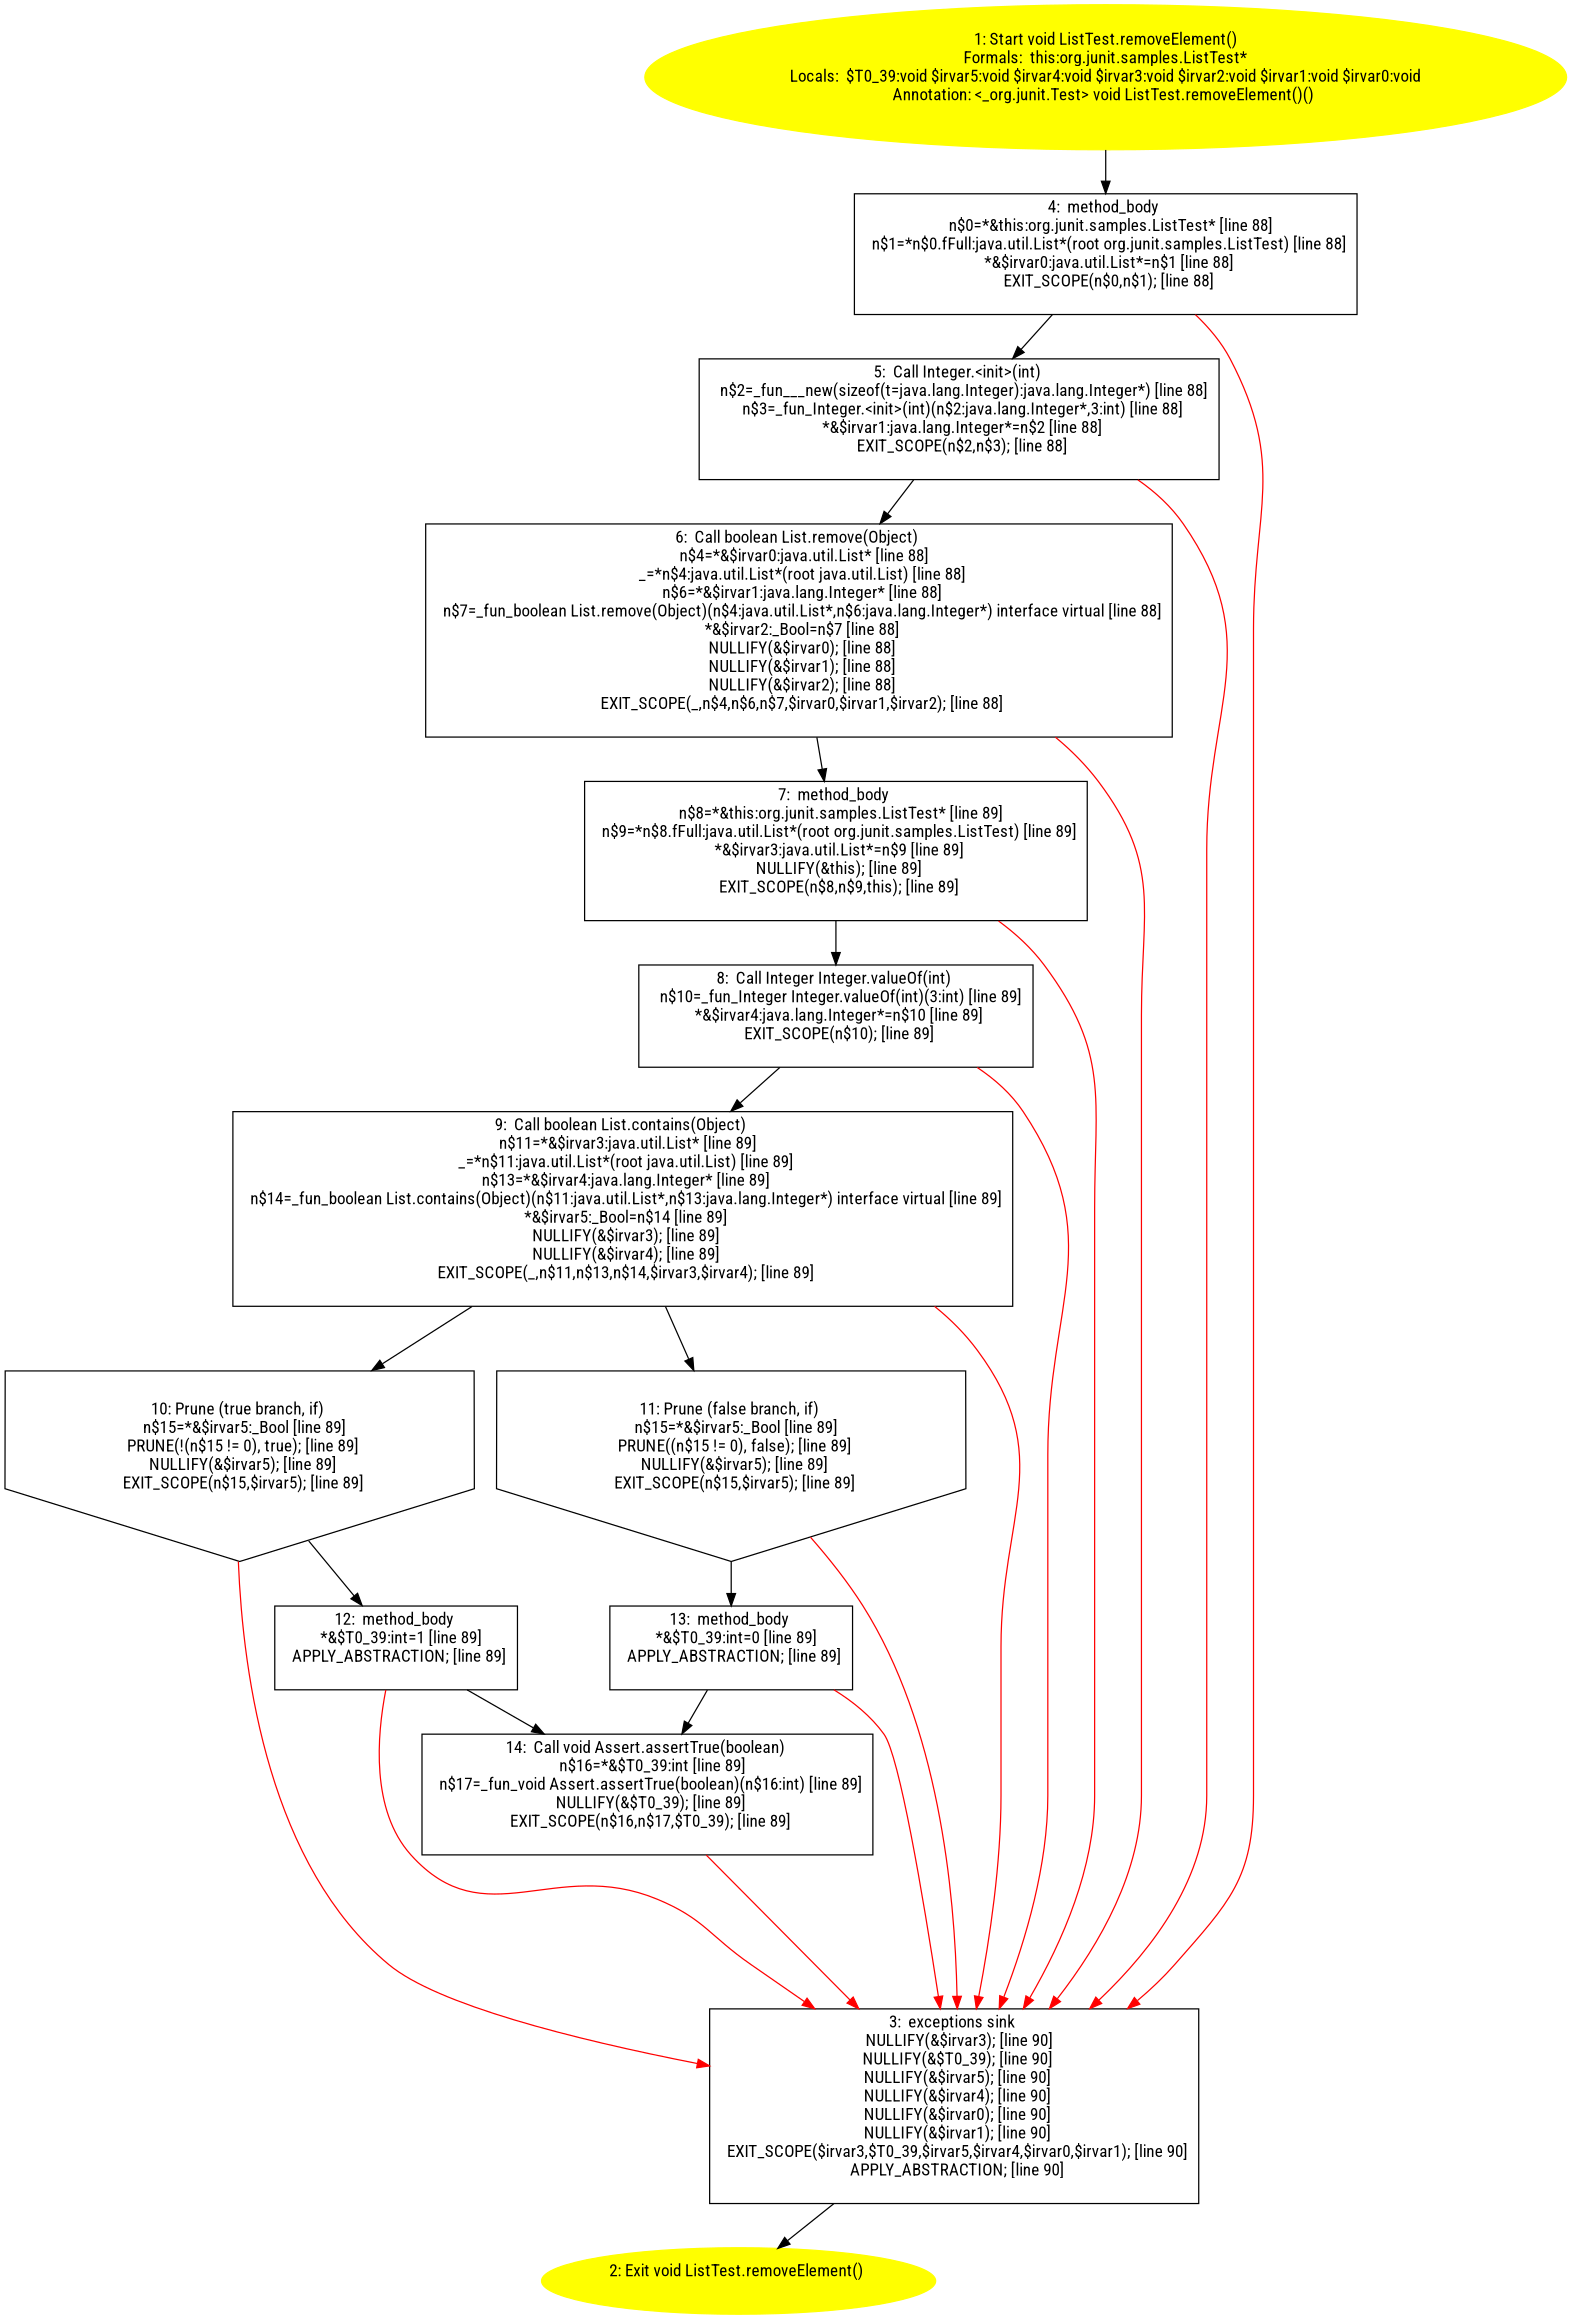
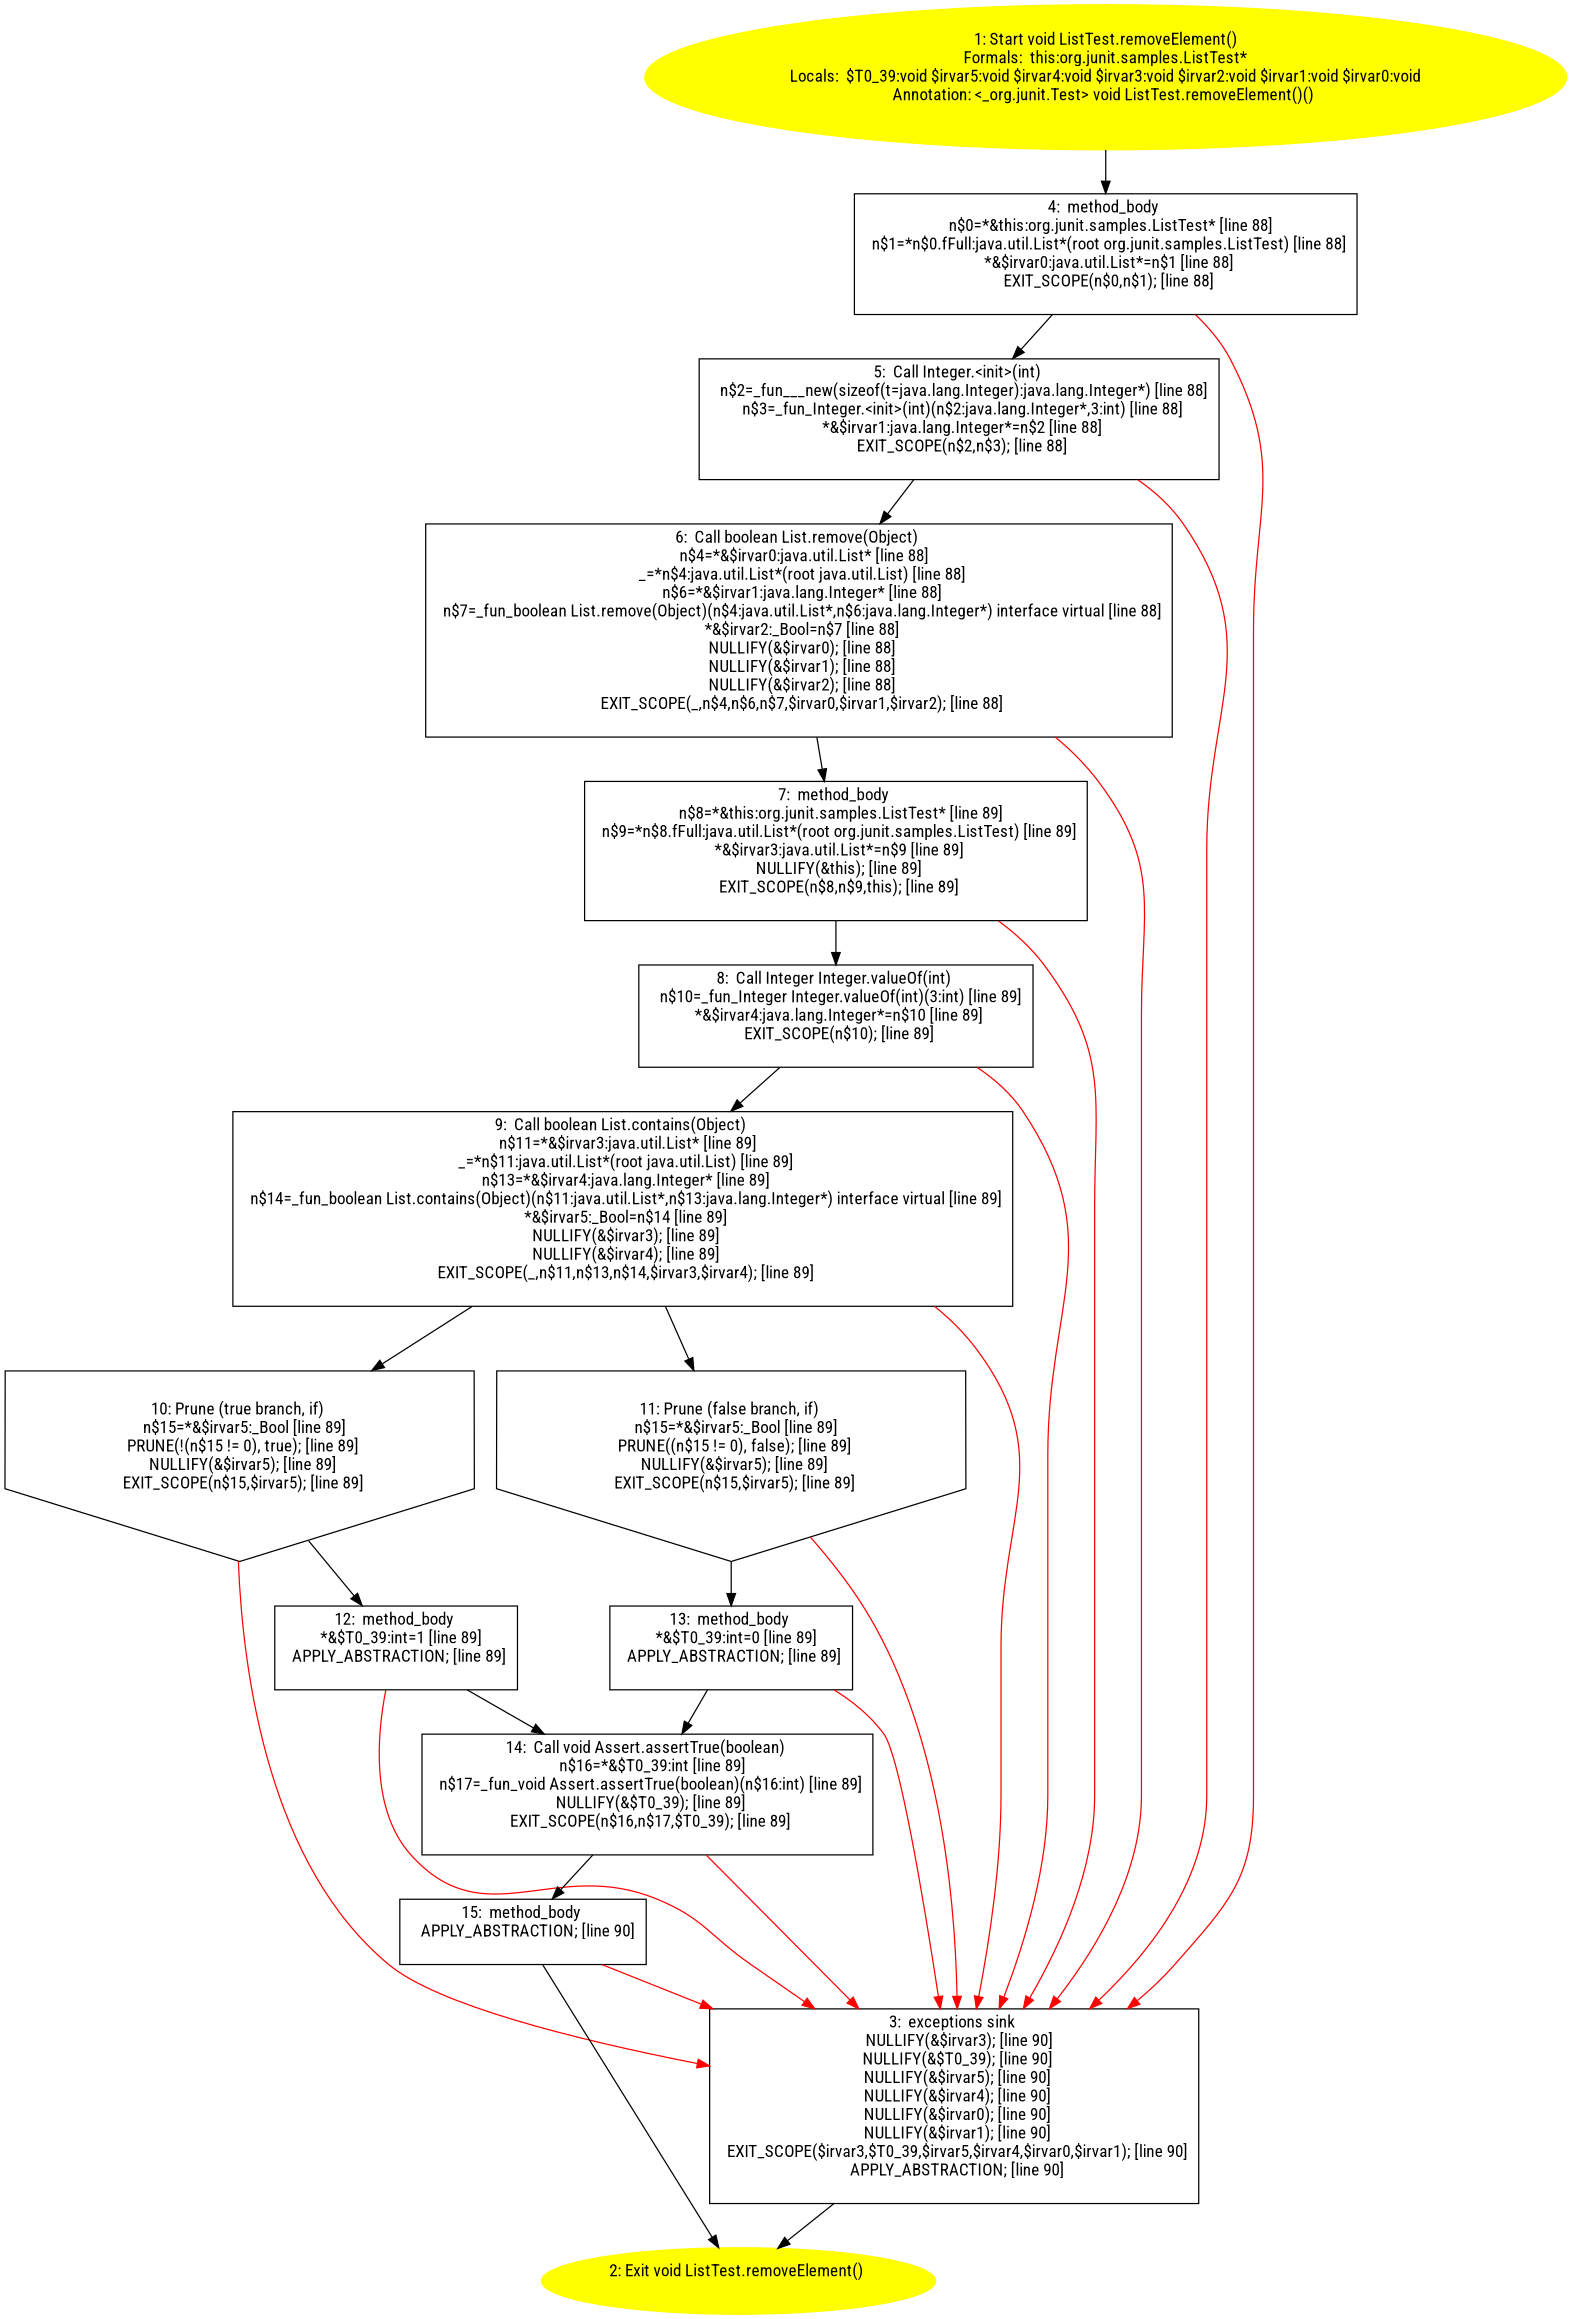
node "15:  method_body APPLY_ABSTRACTION; [line 90]": added
